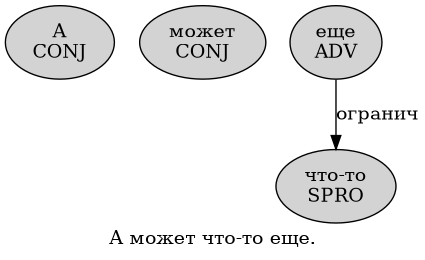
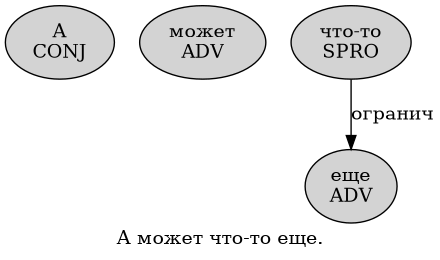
node "может CONJ": label "может CONJ" -> "может ADV"
edge "еще ADV" -> "что-то SPRO": reversed
